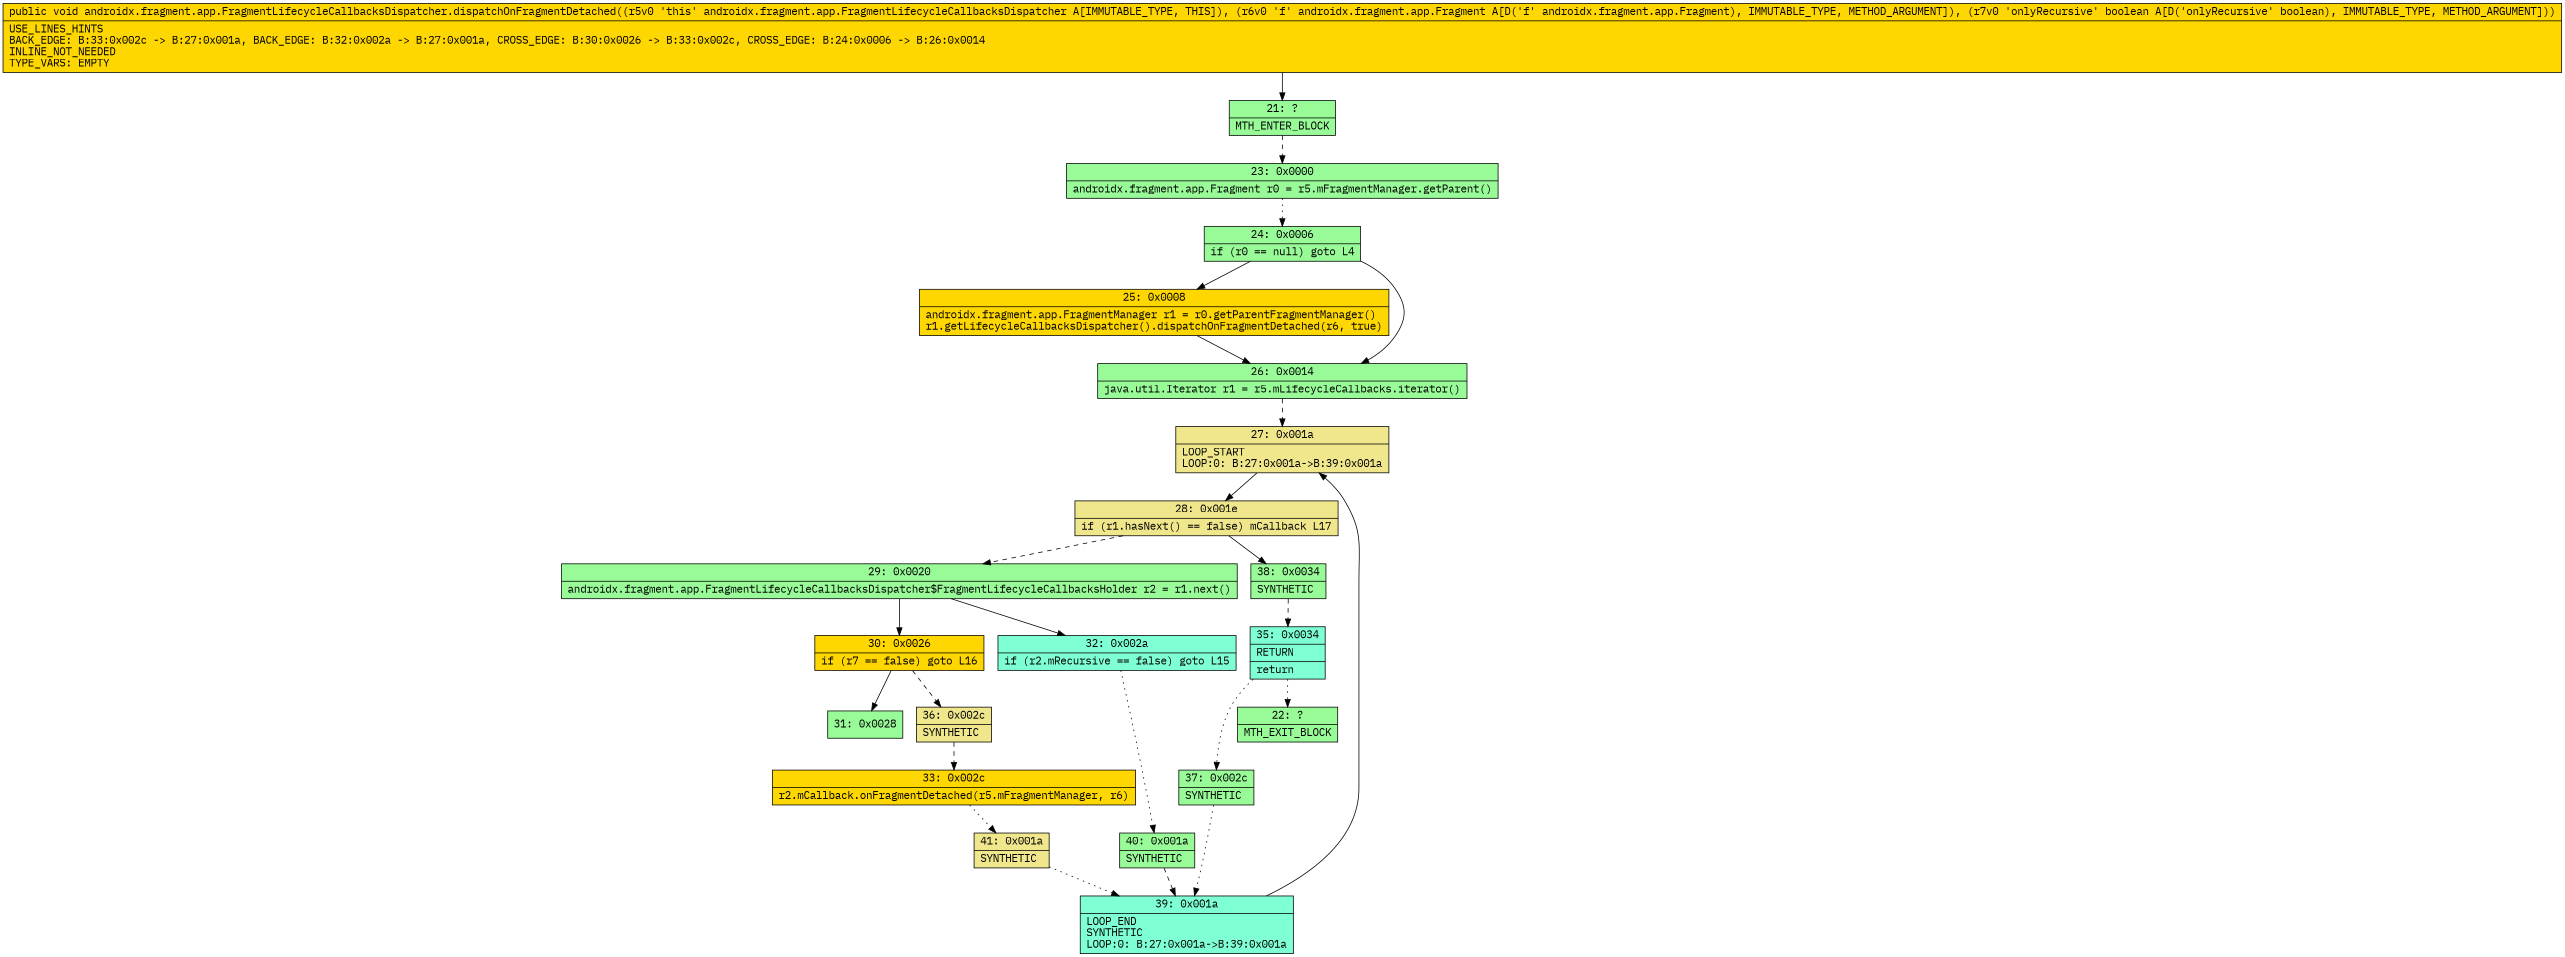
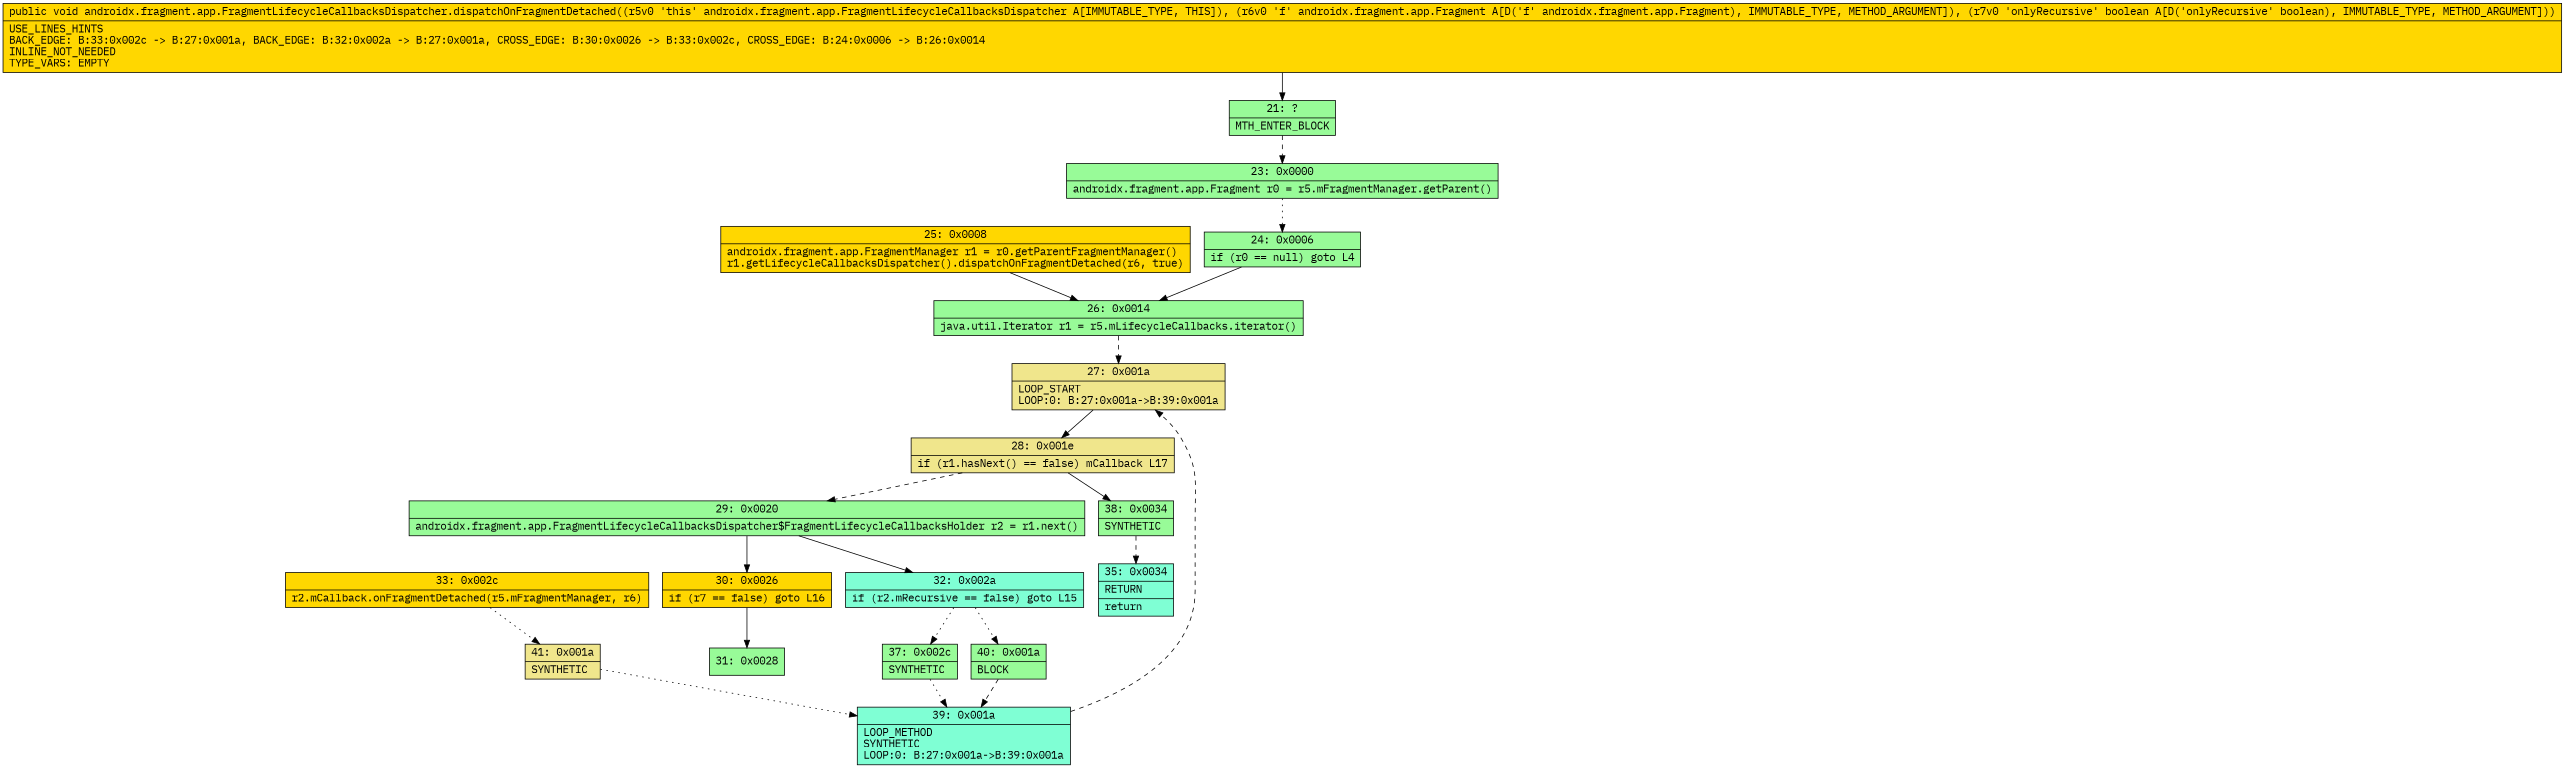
edge "24: 0x0006" -> "25: 0x0008": removed
edge "39: 0x001a" -> "27: 0x001a": style solid -> dashed
edge "35: 0x0034" -> "37: 0x002c": now "32: 0x002a" -> "37: 0x002c"
node "36: 0x002c": removed
node "22: ?": removed
node "40: 0x001a": text "SYNTHETIC" -> "BLOCK"
node "39: 0x001a": text "LOOP_END" -> "LOOP_METHOD"
